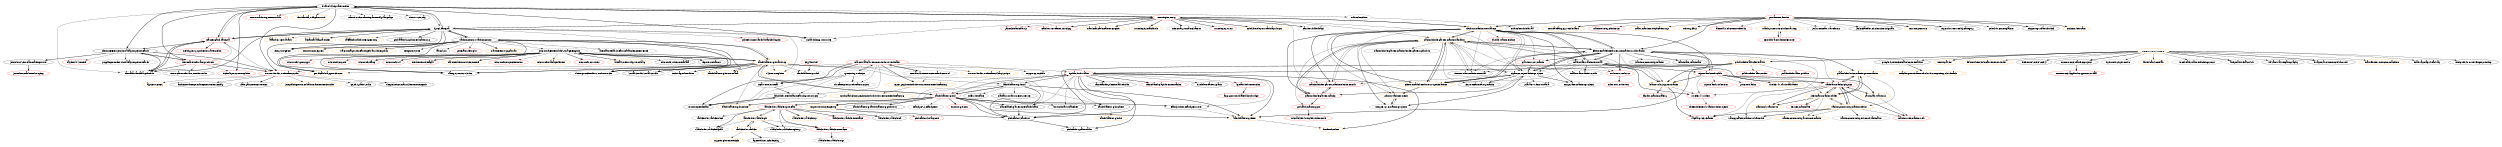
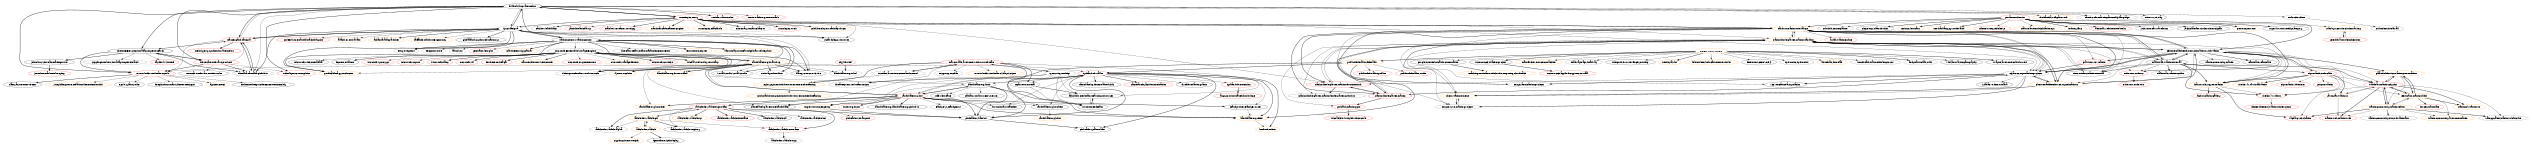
node "woxieao/watermelon": added
edge "MathInspector/MathInspector" -> "handshake-org/hs-airdrop": now "MathInspector/MathInspector" -> "Uniswap/token-lists"
edge "manim-kindergarten/manim_document_zh" -> "manim-kindergarten/manim-kindergarten.github.io": added
edge "cigar666/my_manim_projects" -> "pdcxs/ManimProjects": added
